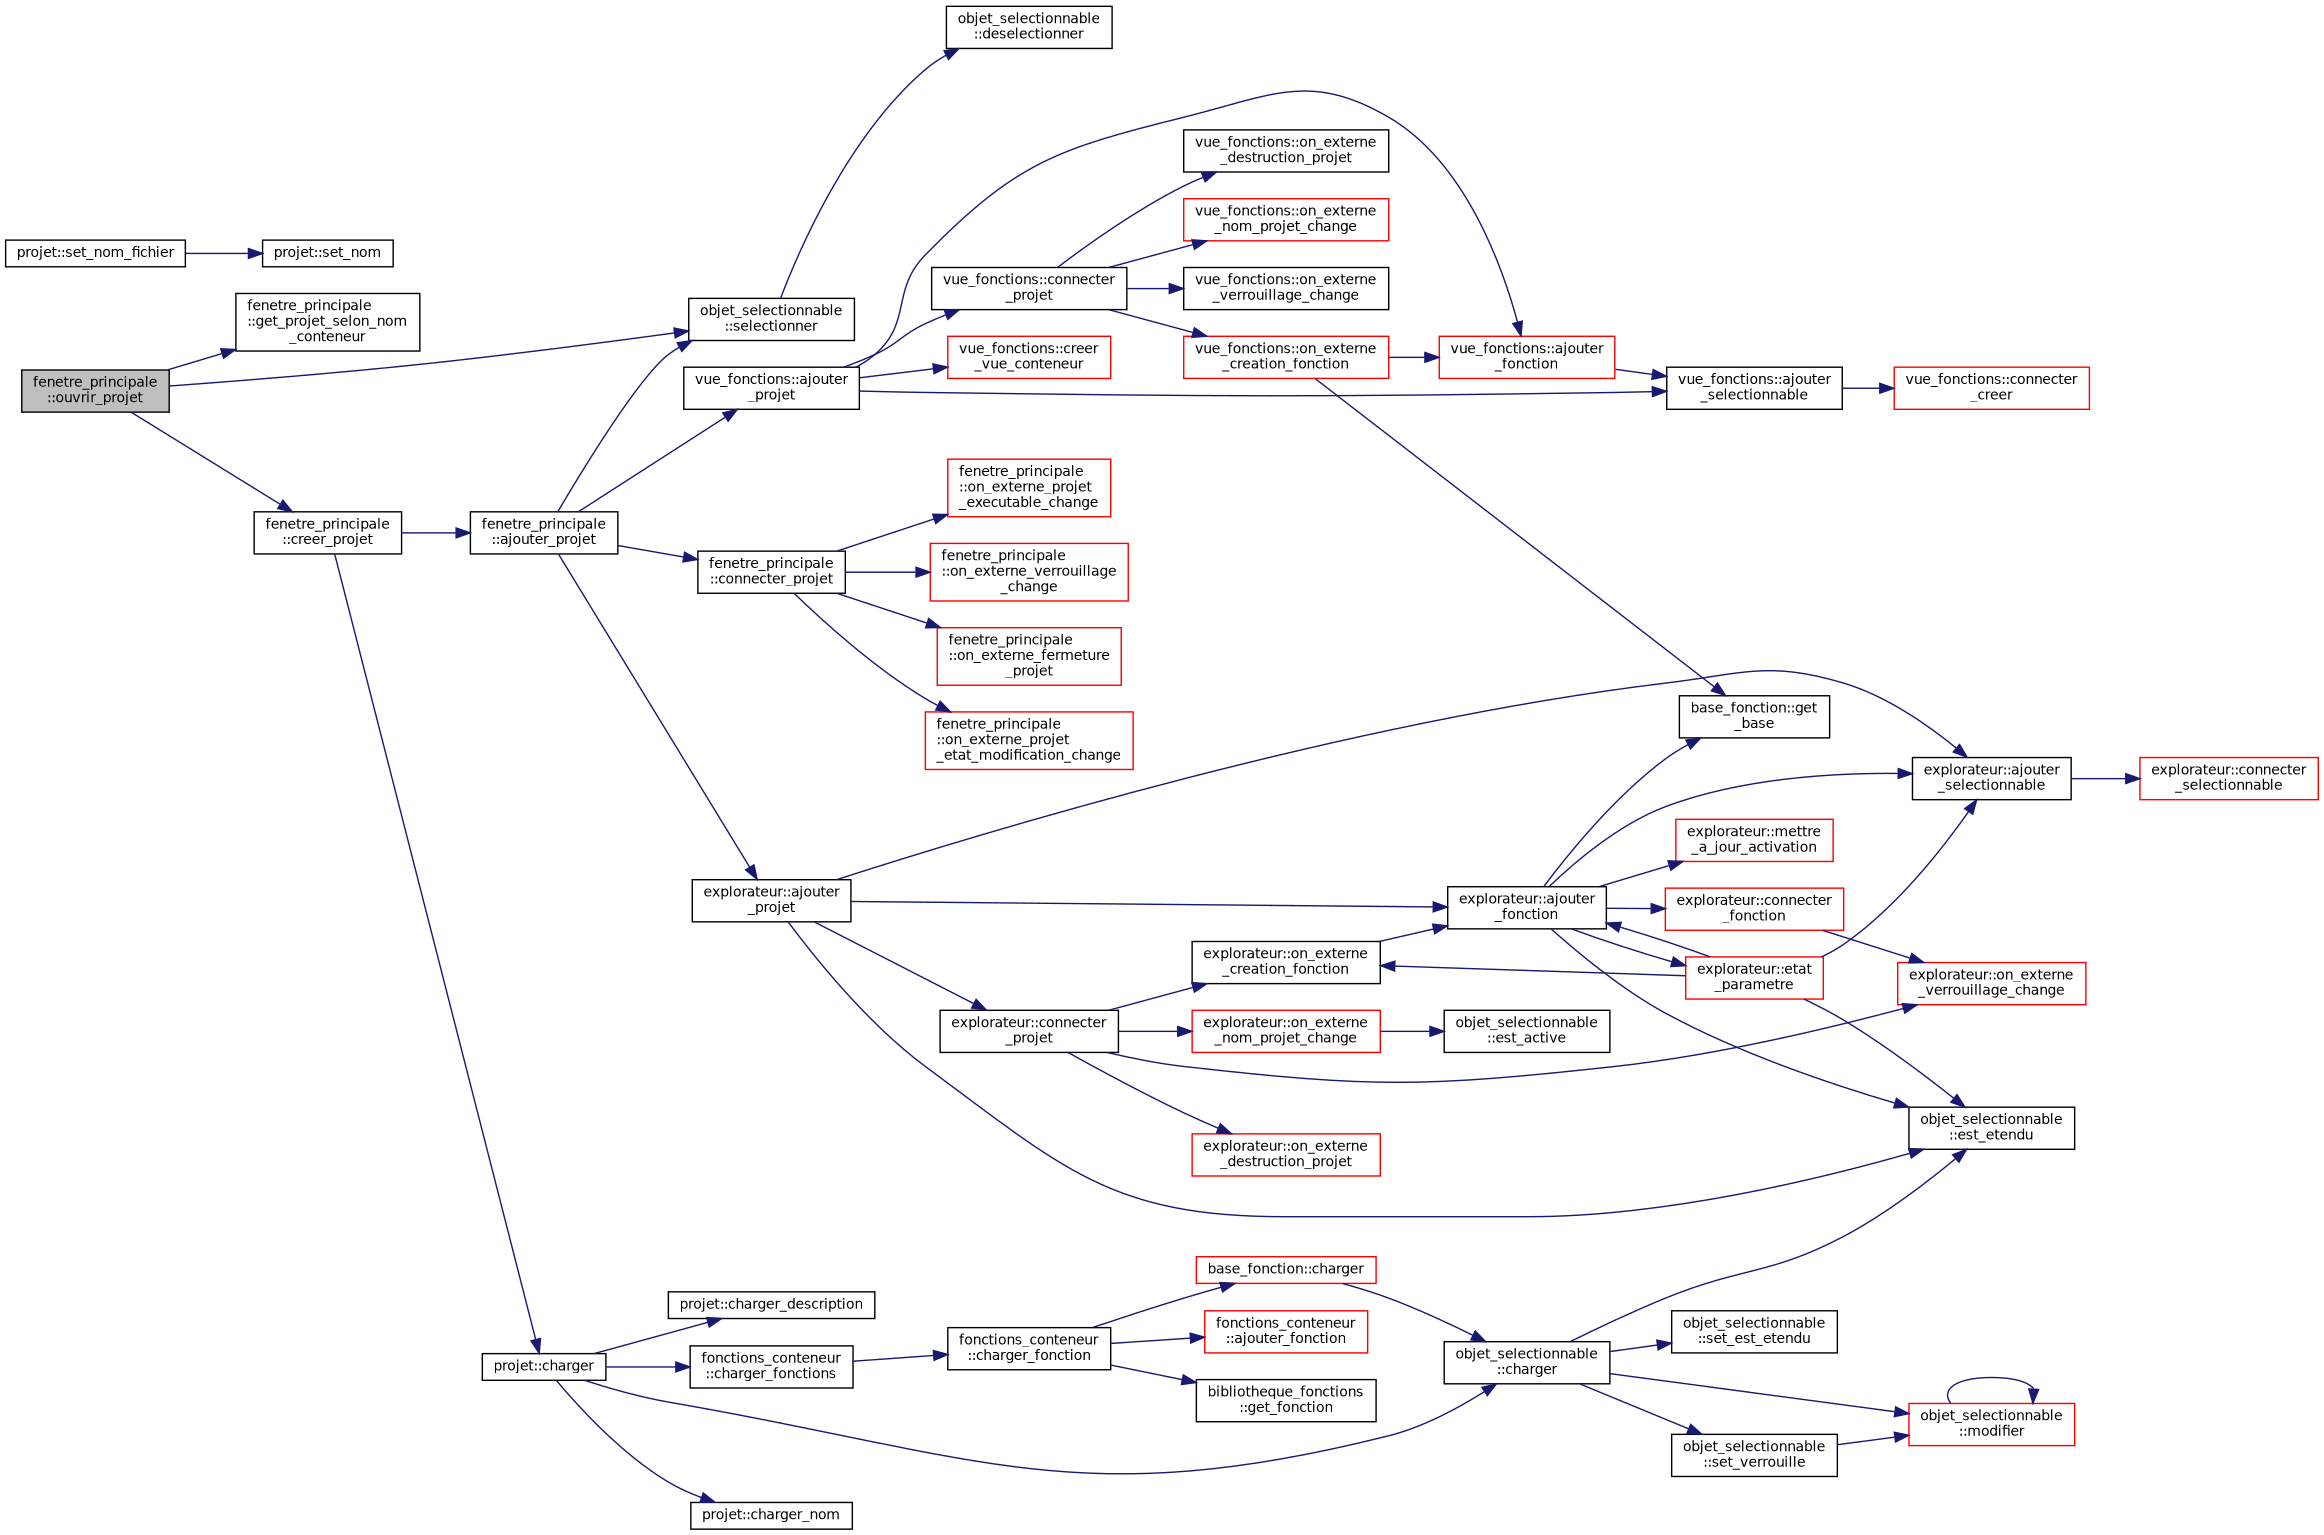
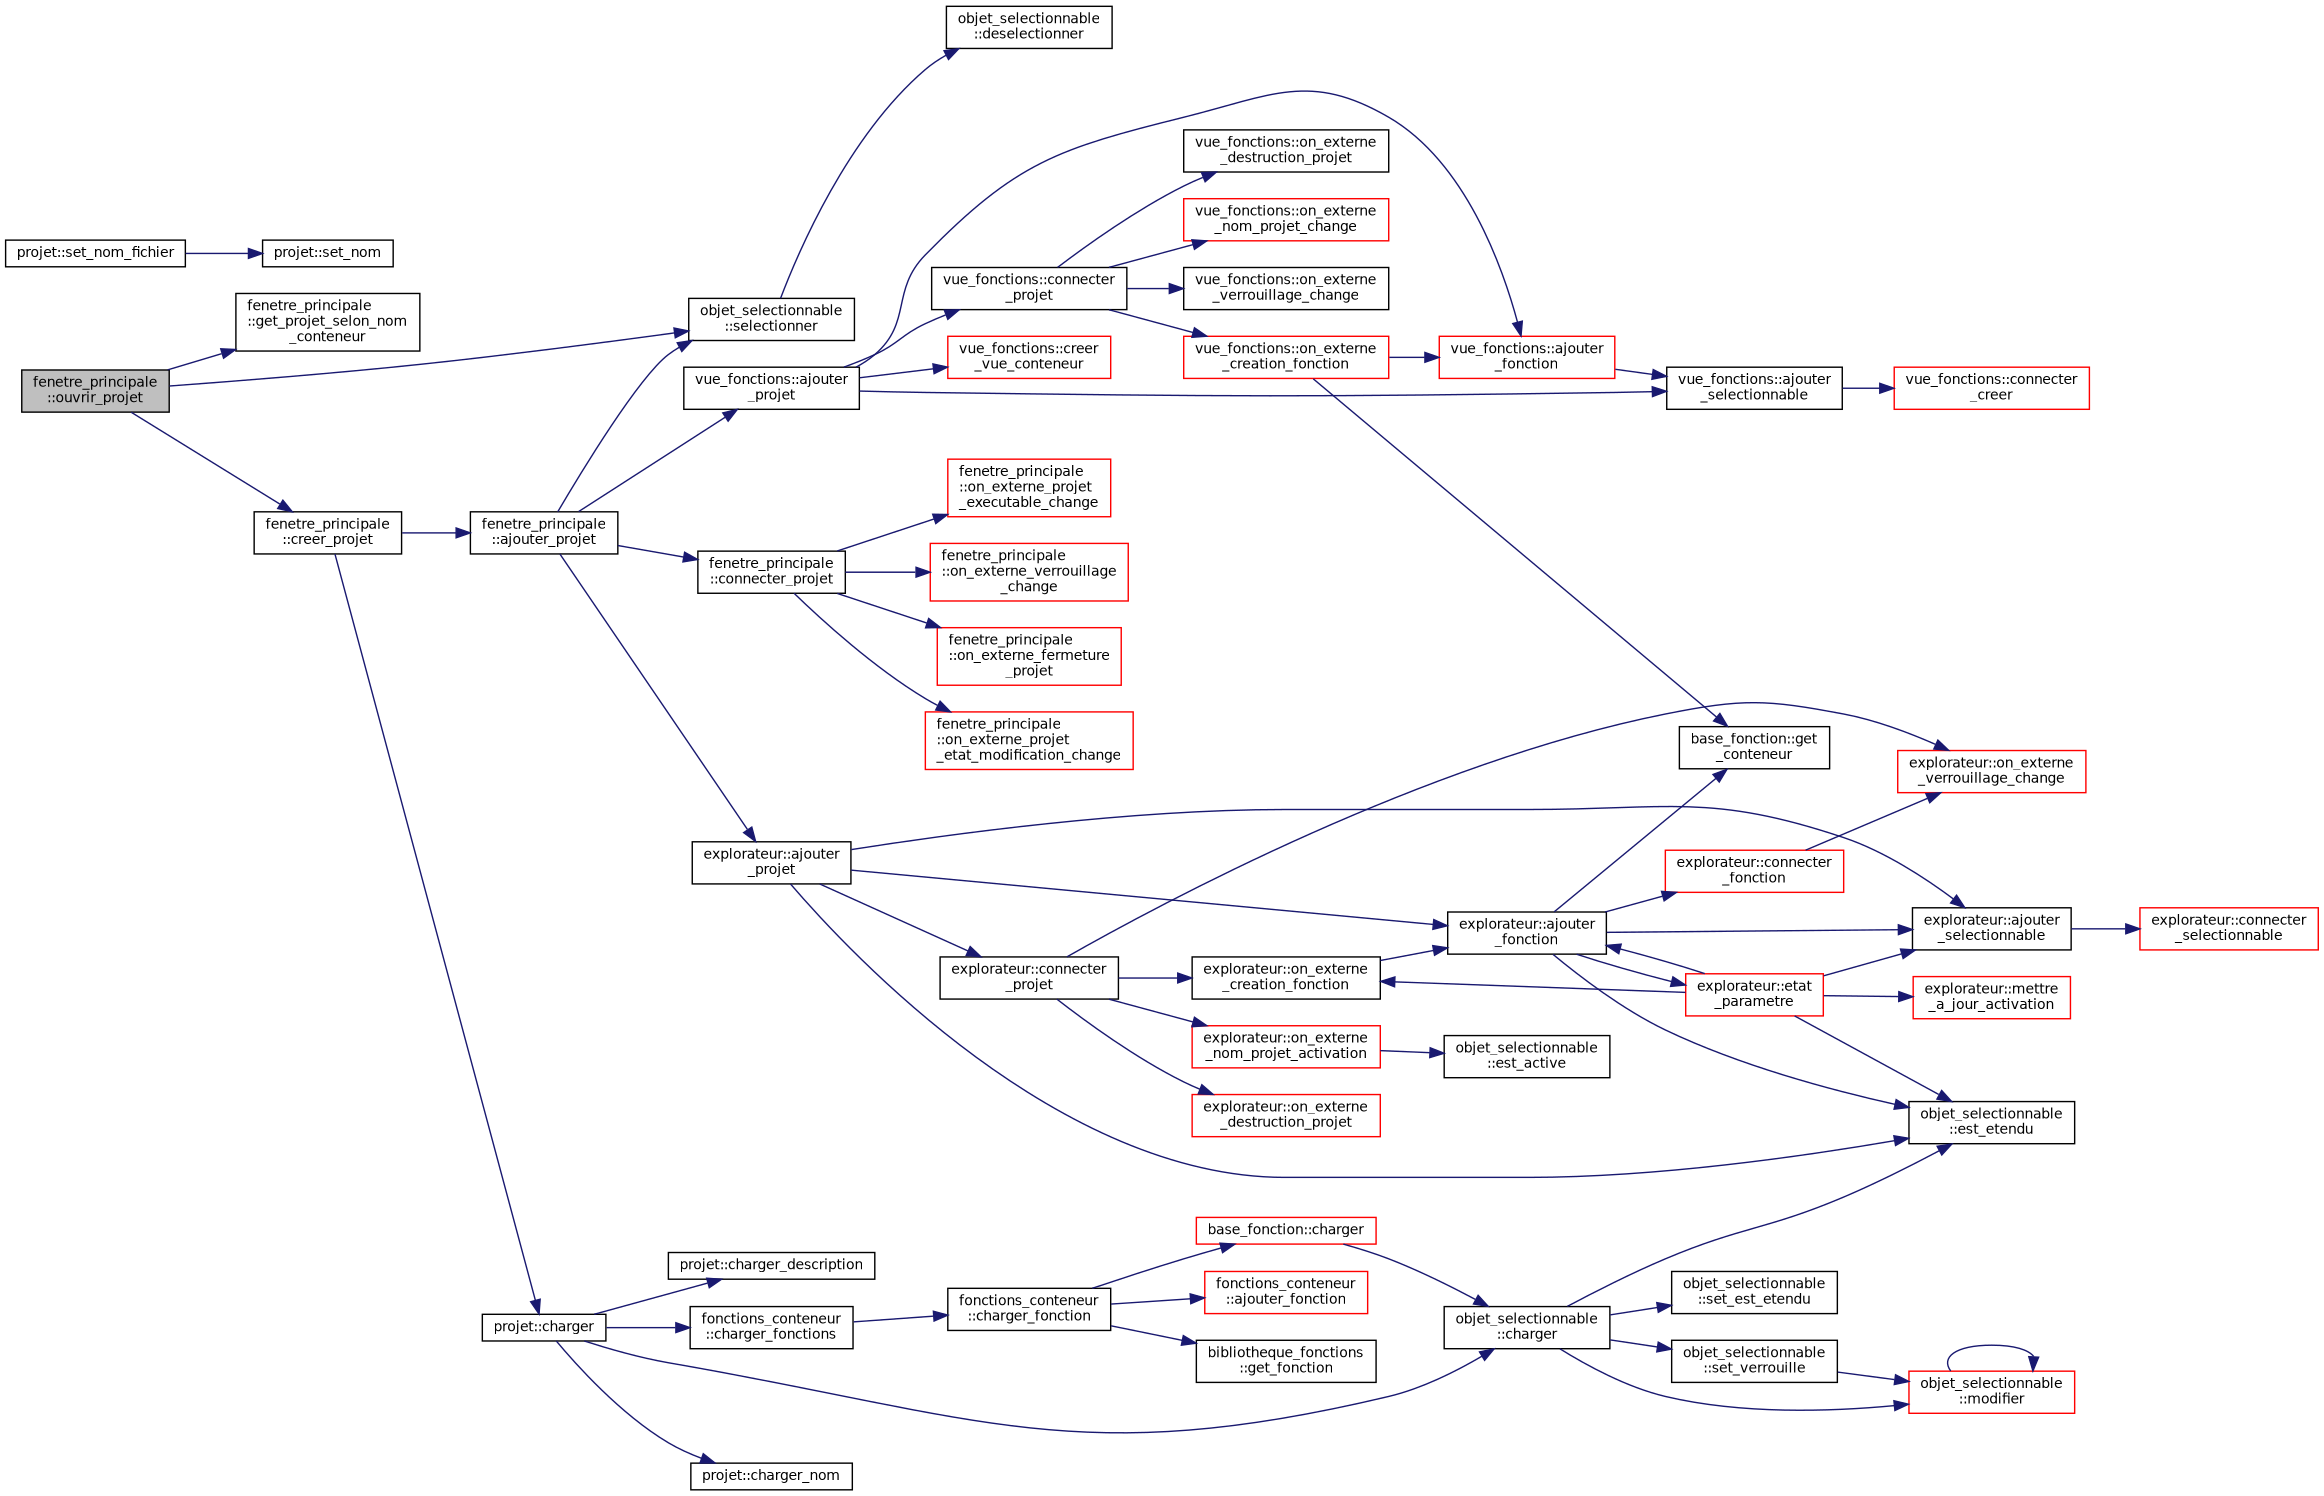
node "base_fonction::get _base": label "base_fonction::get _base" -> "base_fonction::get _conteneur"
edge "explorateur::ajouter _fonction" -> "explorateur::mettre _a_jour_activation": now "explorateur::etat _parametre" -> "explorateur::mettre _a_jour_activation"
node "explorateur::on_externe _nom_projet_change": label "explorateur::on_externe _nom_projet_change" -> "explorateur::on_externe _nom_projet_activation"
